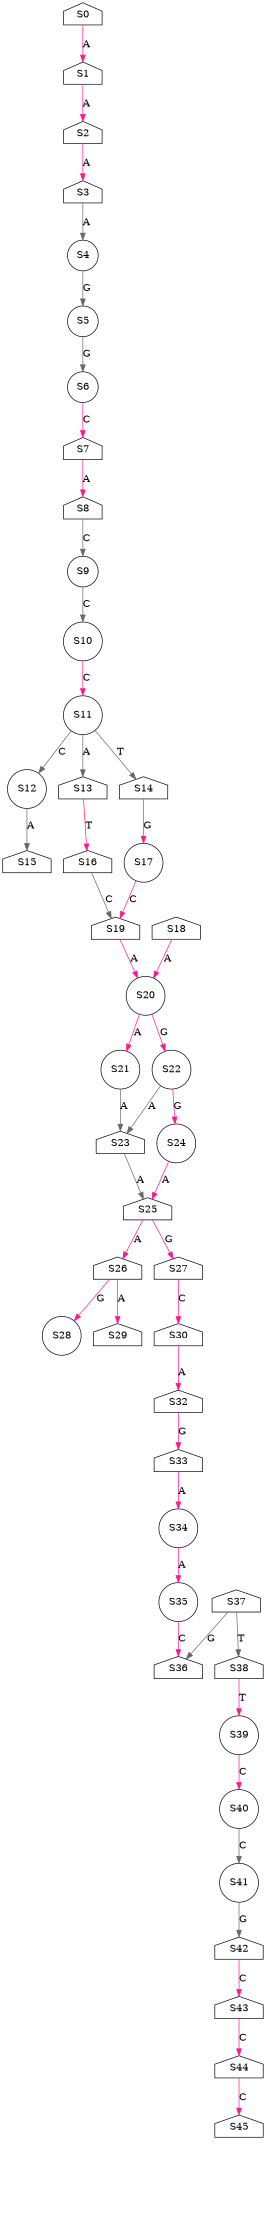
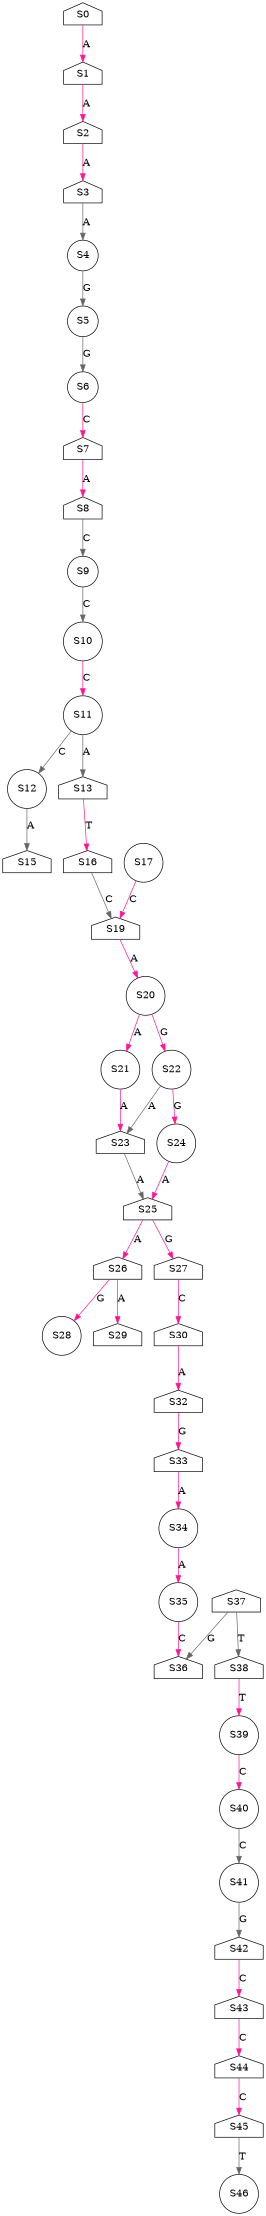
node "S14": removed
node "S18": removed
edge "S21" -> "S23": color gray40 -> deeppink
node "S46": added
